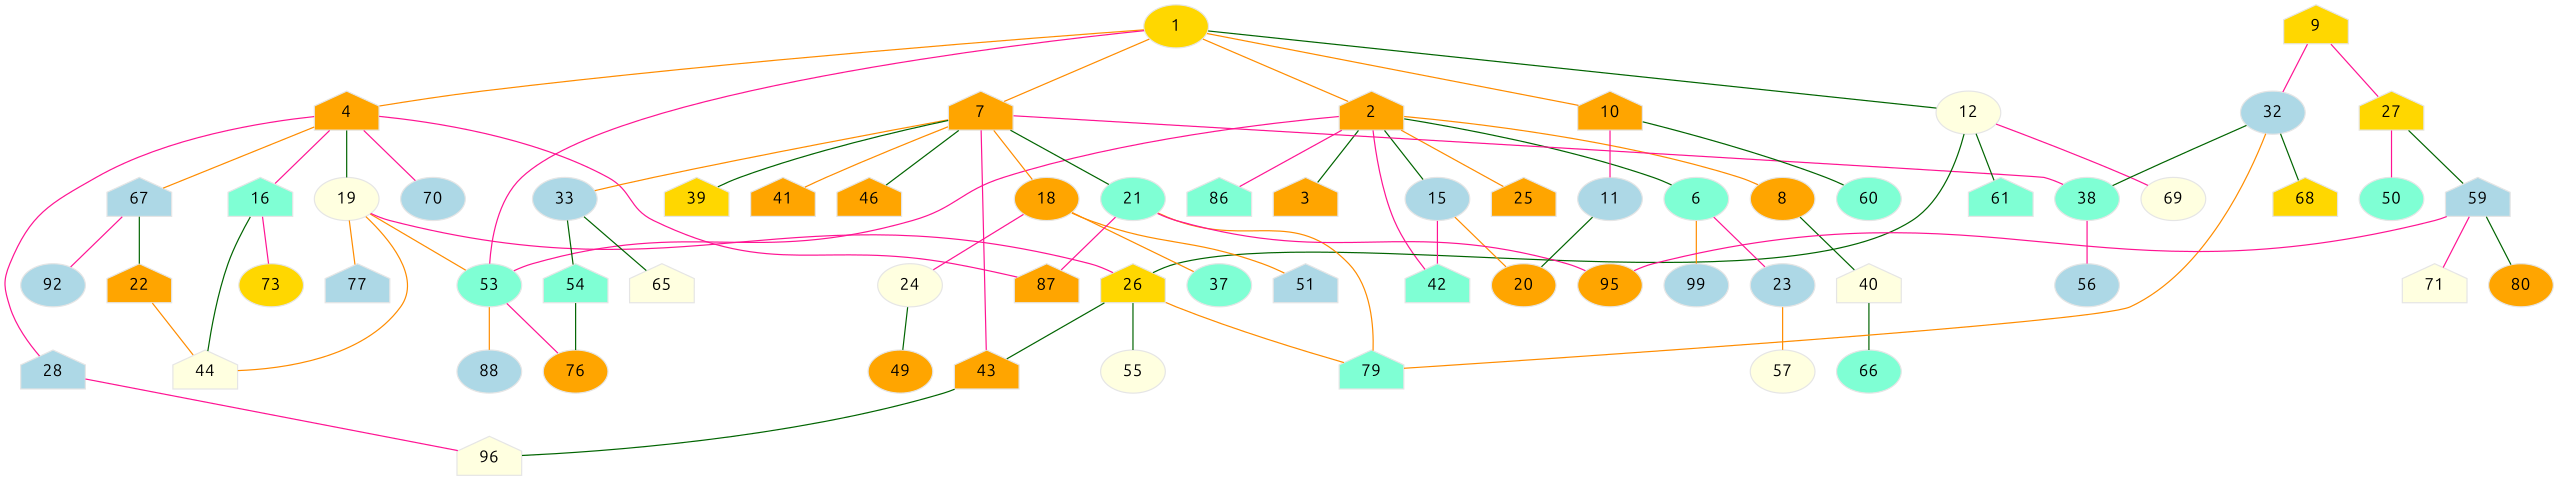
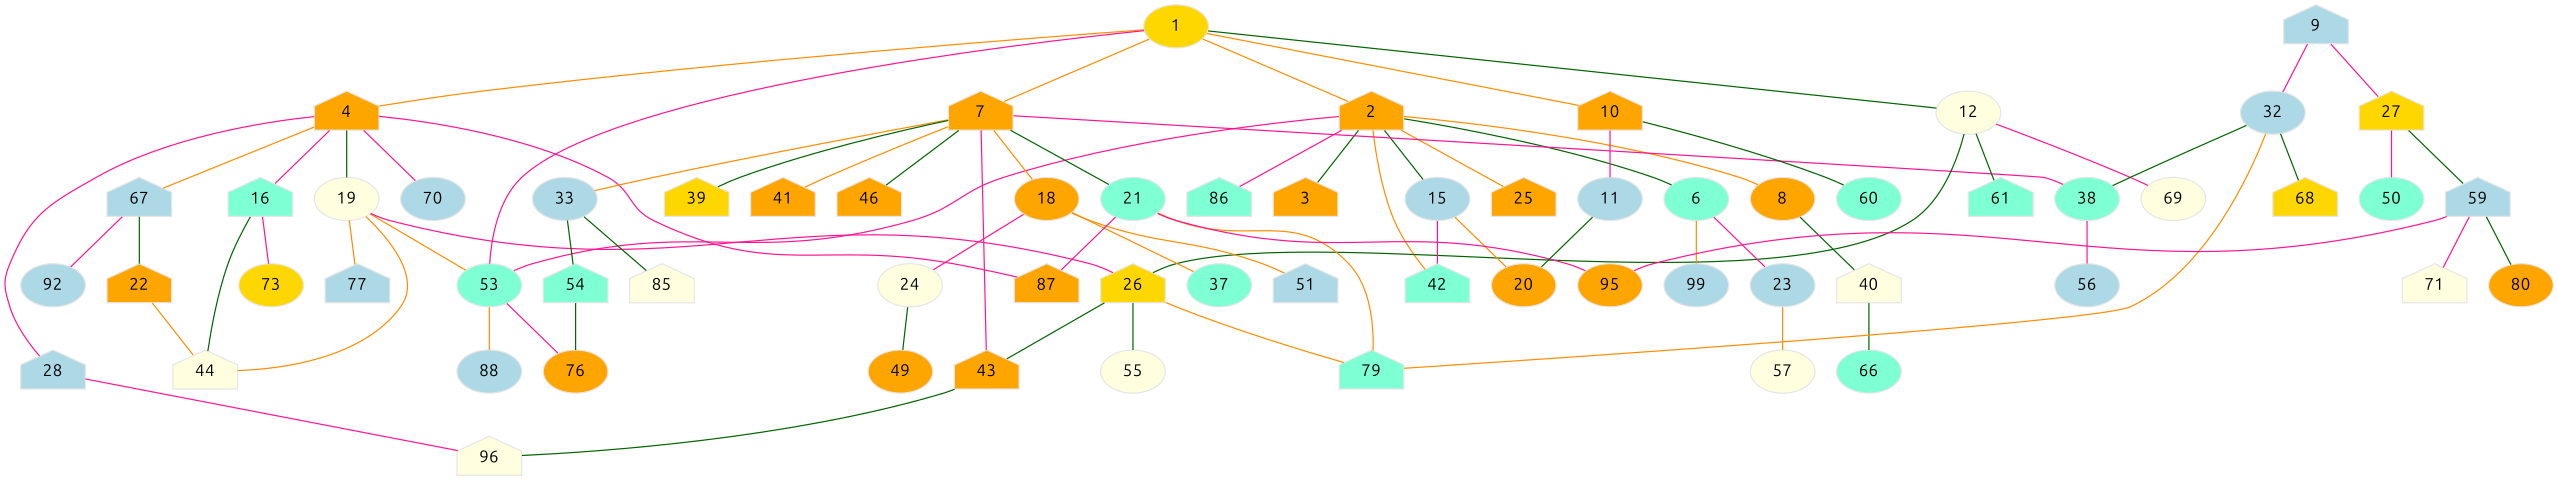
node "9": fillcolor gold -> lightblue
edge "2" -- "42": color deeppink -> darkorange
node "65": label "65" -> "85"
